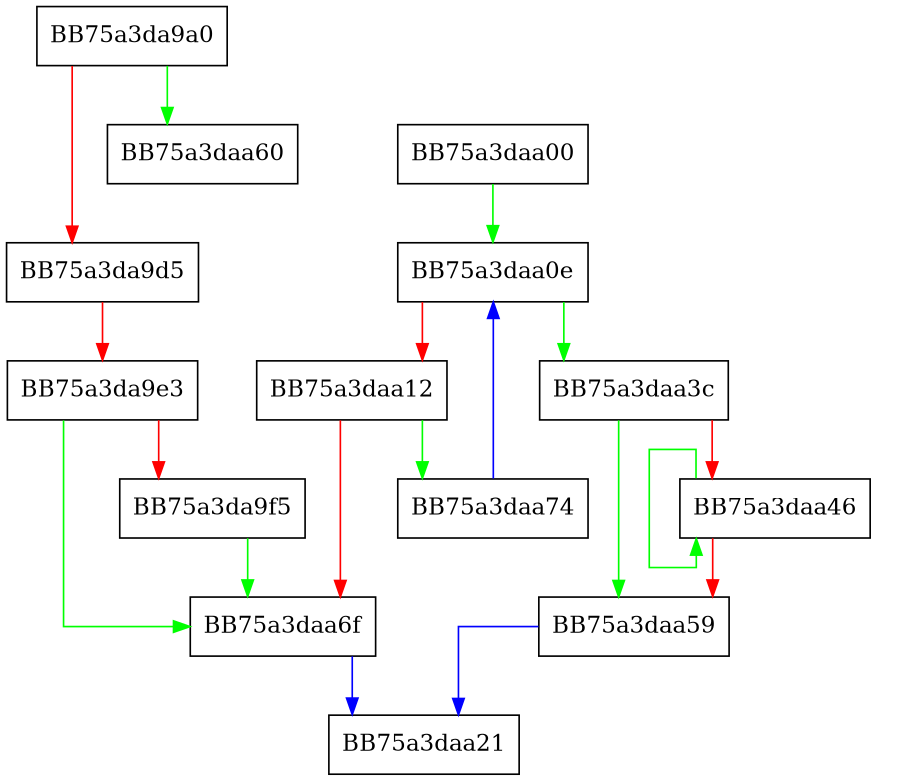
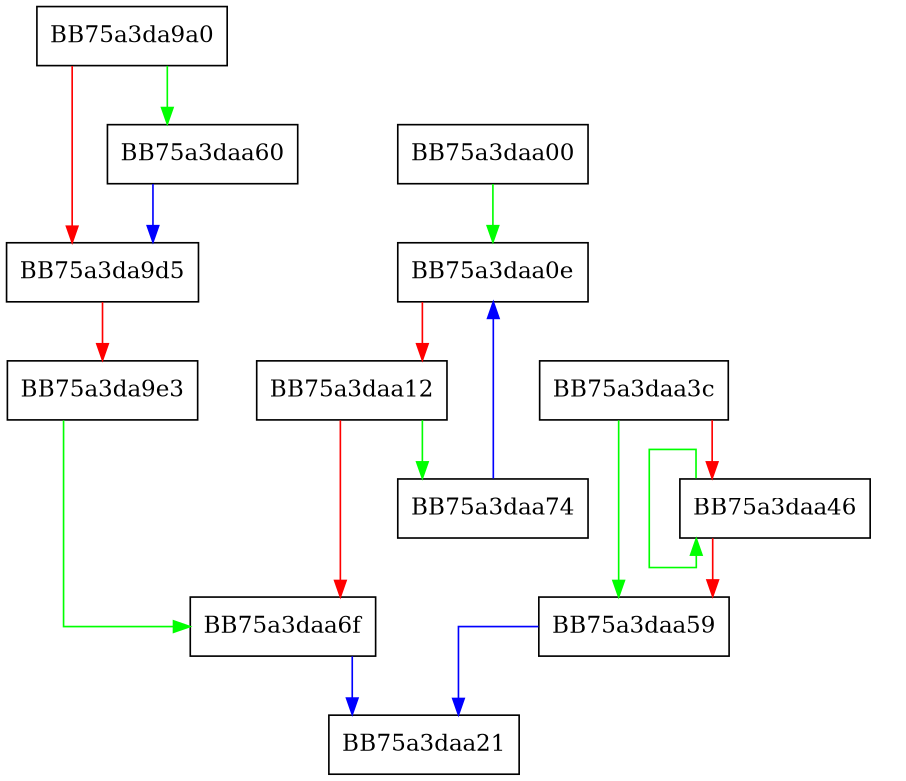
edge "BB75a3daa60" -> "BB75a3da9d5": added
edge "BB75a3daa0e" -> "BB75a3daa3c": removed
node "BB75a3da9f5": removed
